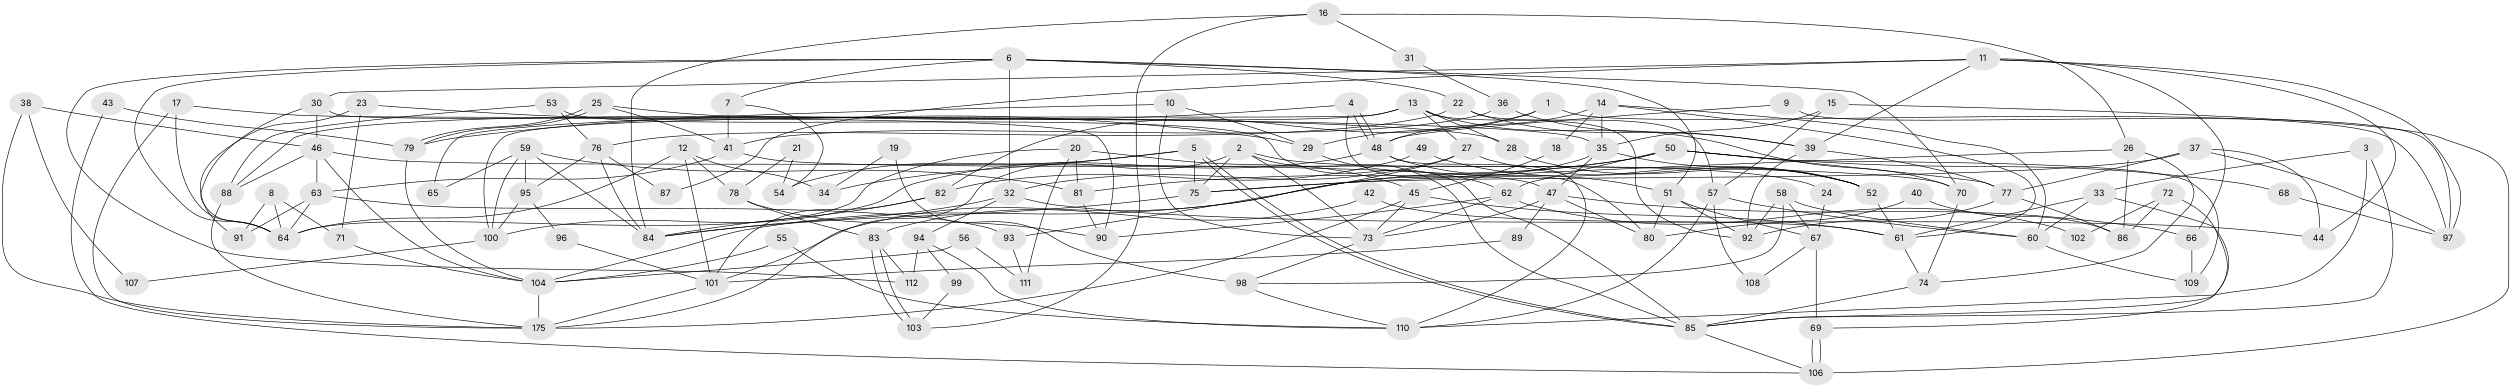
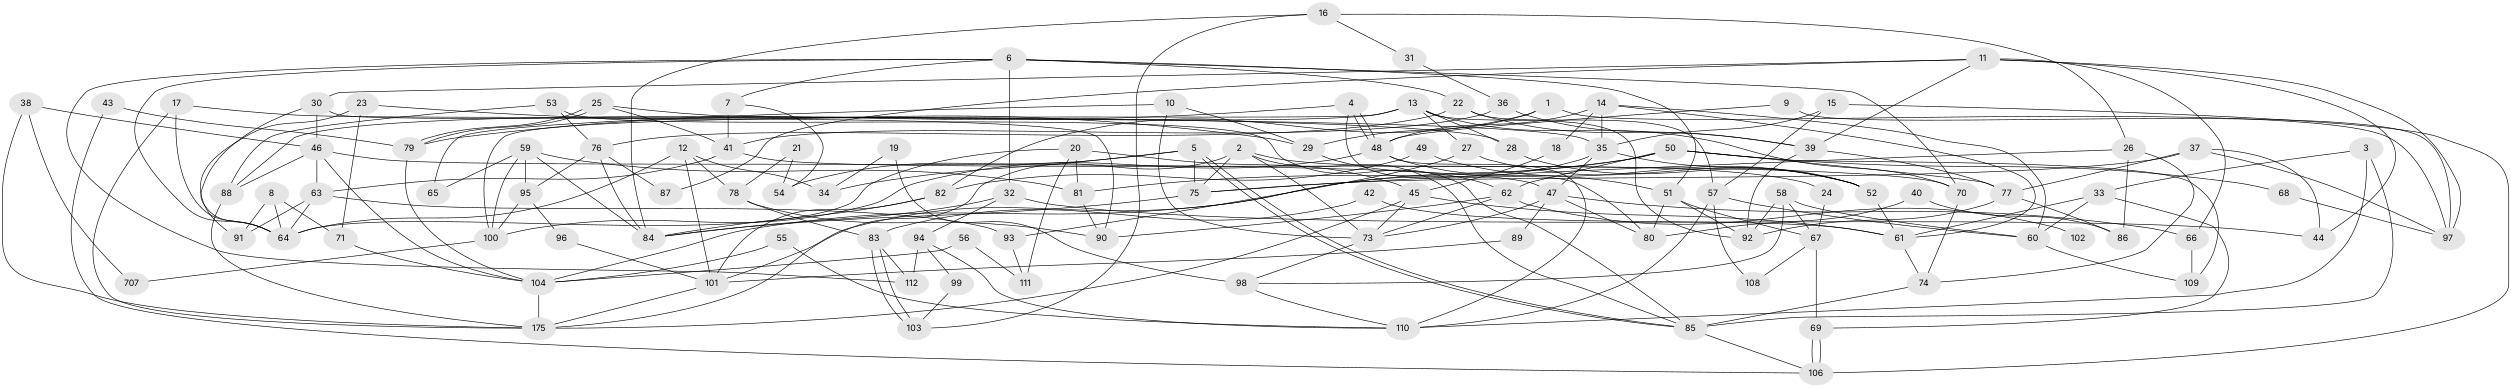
edge "27" -- "32": removed
node "72": removed
node "107": label "107" -> "707"
